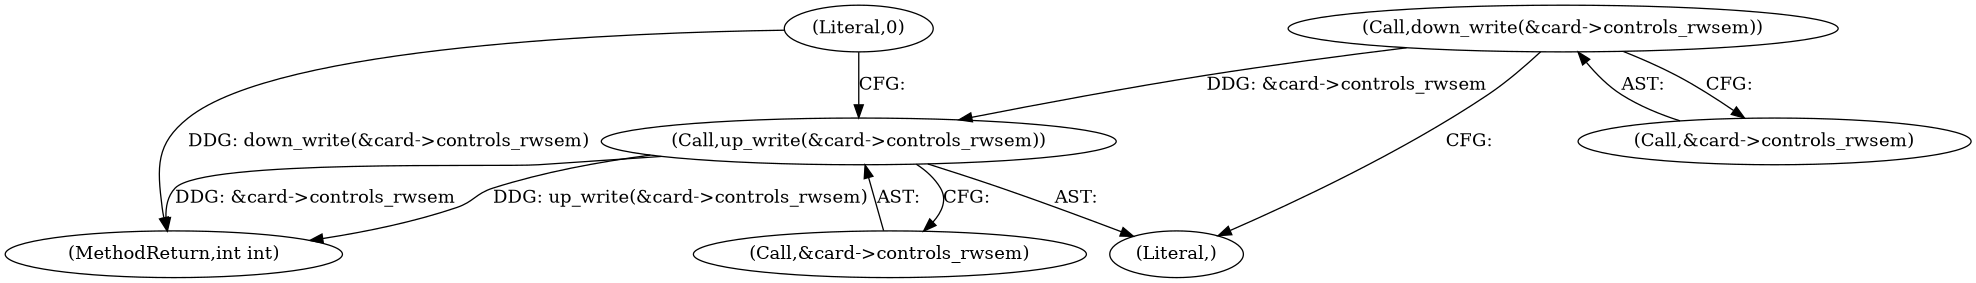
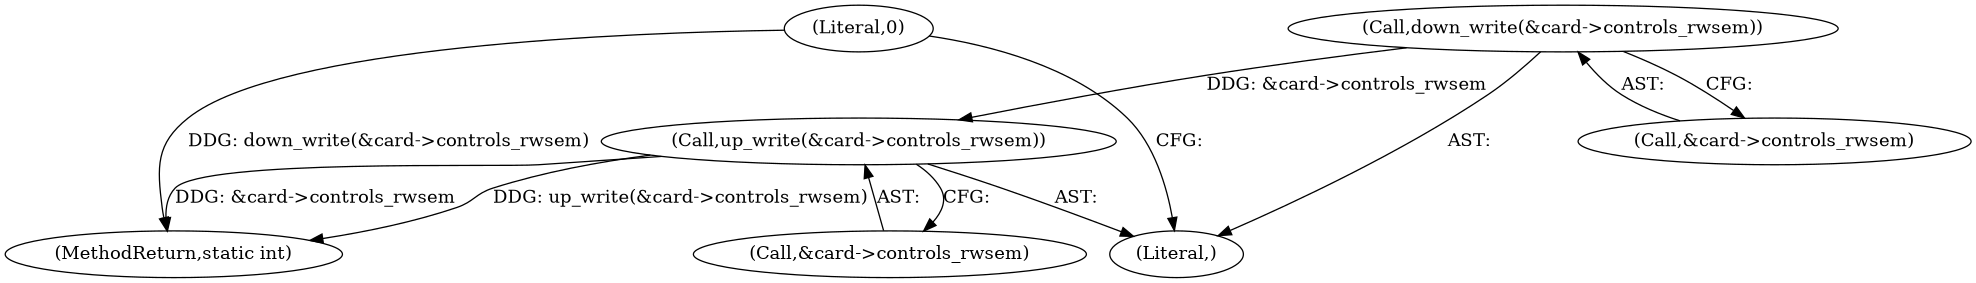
edge "(Literal,0)" -> "(Call,up_write(&card->controls_rwsem))": now "(Literal,0)" -> "(Literal,)"
edge "(Call,down_write(&card->controls_rwsem))" -> "(Literal,)": label "CFG: " -> "AST: "
node "(MethodReturn,int int)": label "(MethodReturn,int int)" -> "(MethodReturn,static int)"
